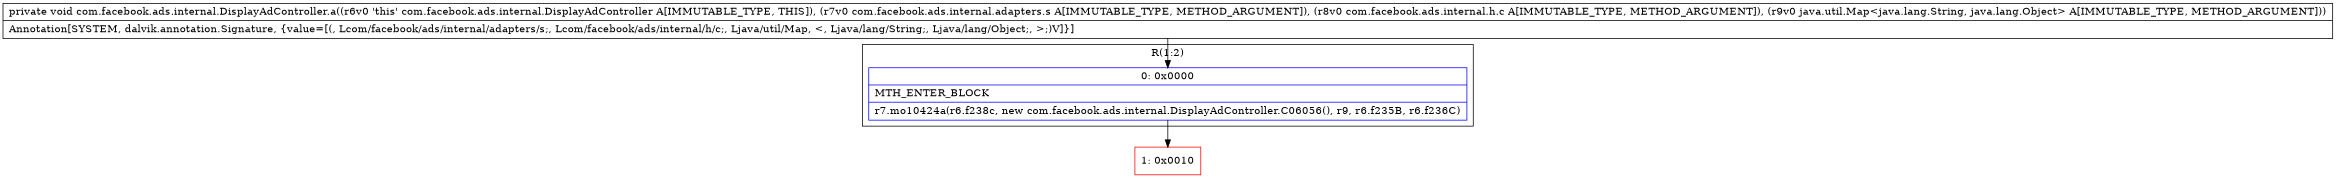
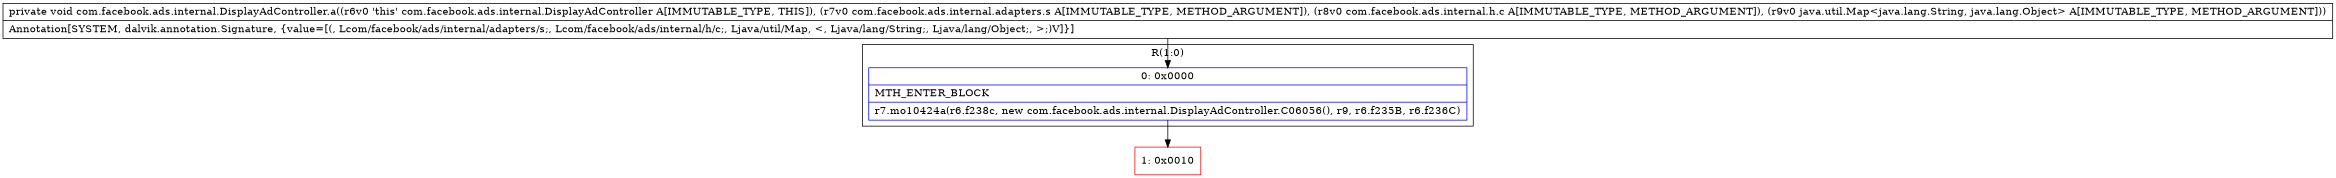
cluster "R(1:2)": label "R(1:2)" -> "R(1:0)"
